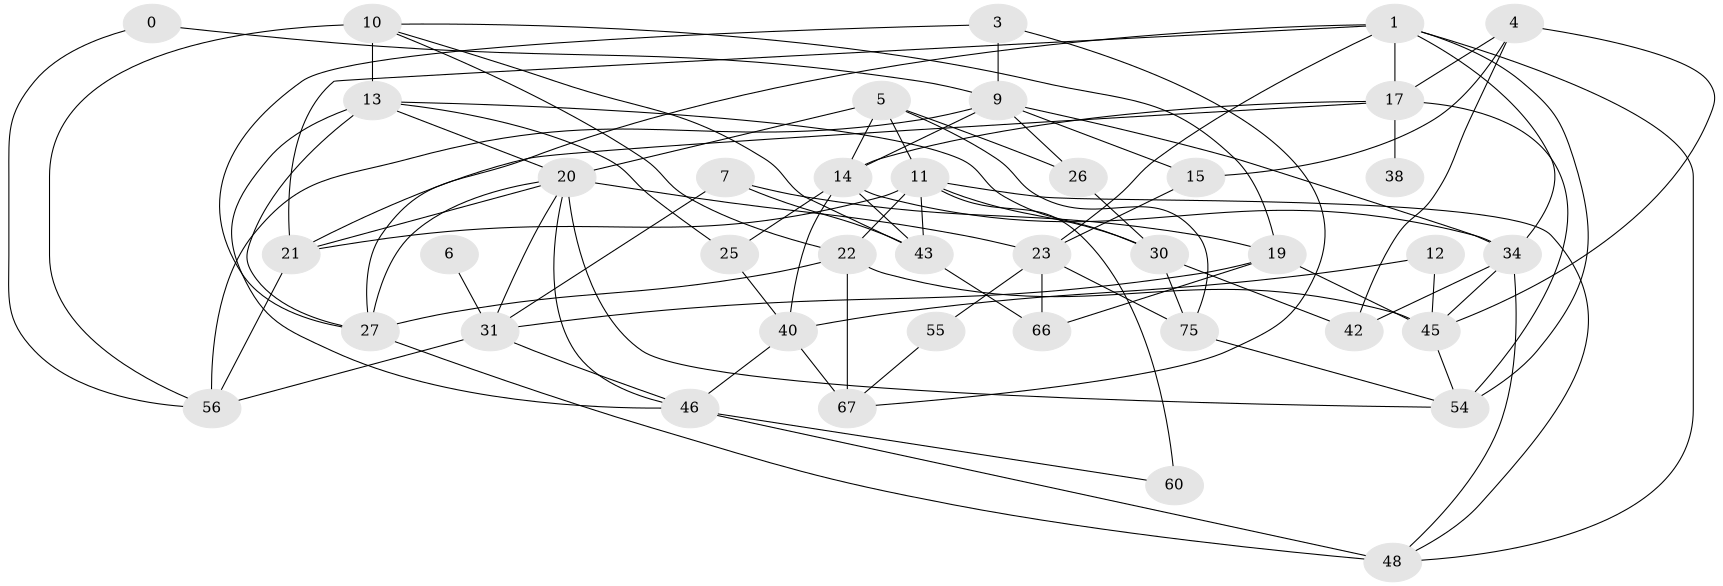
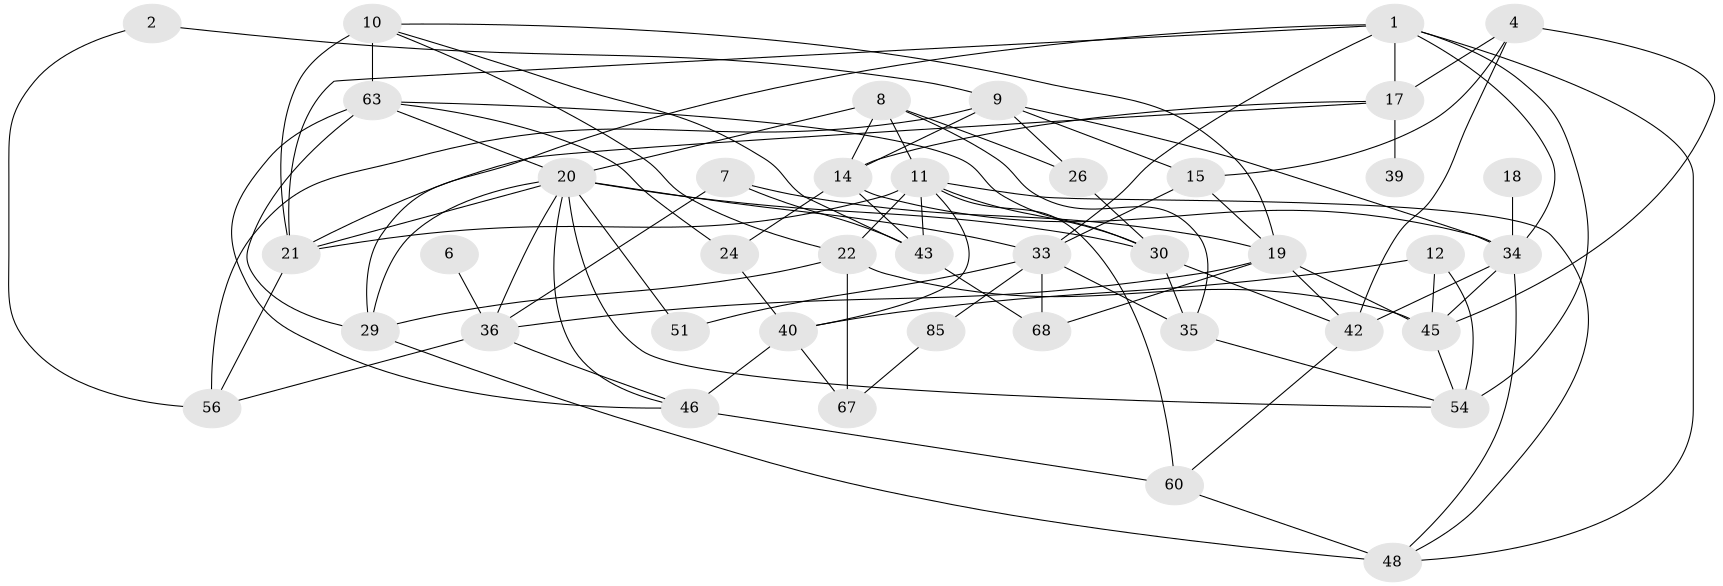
node "0": label "0" -> "2"
node "3": removed
node "13": label "13" -> "63"
node "5": label "5" -> "8"
edge "10" -- "56": now "10" -- "21"
node "38": label "38" -> "39"
node "18": added
edge "20" -- "30": added
edge "17" -- "54": now "12" -- "54"
edge "15" -- "19": added
edge "14" -- "40": now "11" -- "40"
node "25": label "25" -> "24"
node "23": label "23" -> "33"
edge "19" -- "42": added
node "27": label "27" -> "29"
node "31": label "31" -> "36"
node "51": added
node "55": label "55" -> "85"
node "66": label "66" -> "68"
node "75": label "75" -> "35"
edge "42" -- "60": added
edge "46" -- "48": now "60" -- "48"
